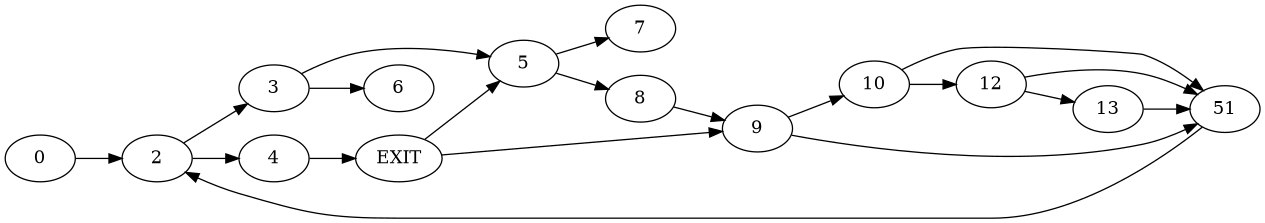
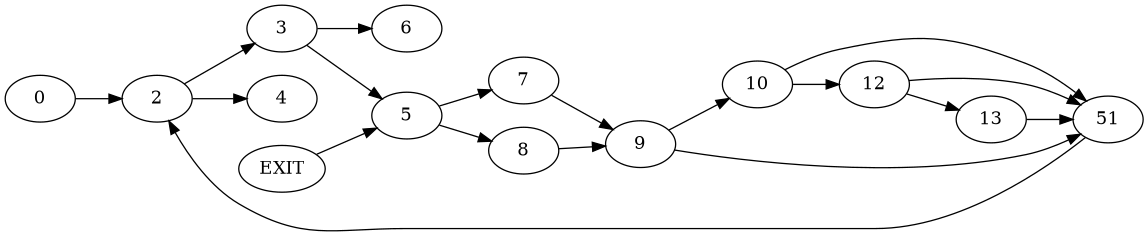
edge "EXIT" -> "9": now "7" -> "9"
edge "4" -> "EXIT": removed
